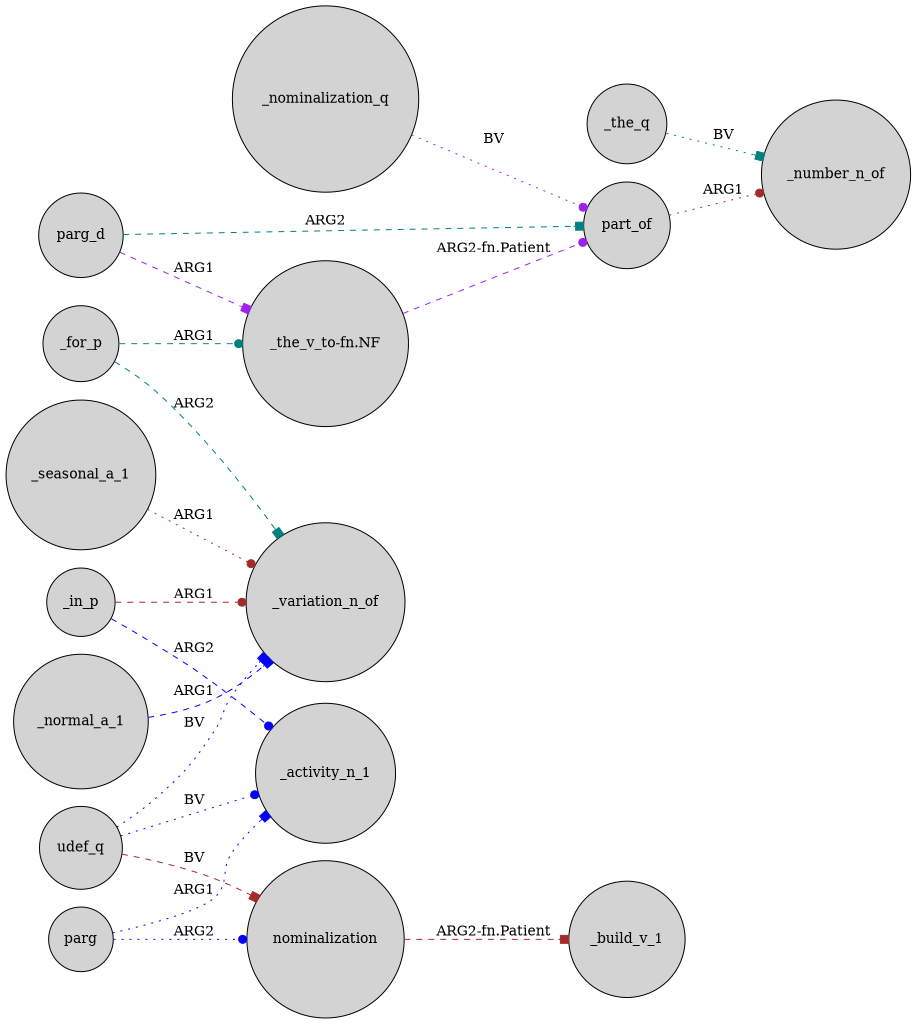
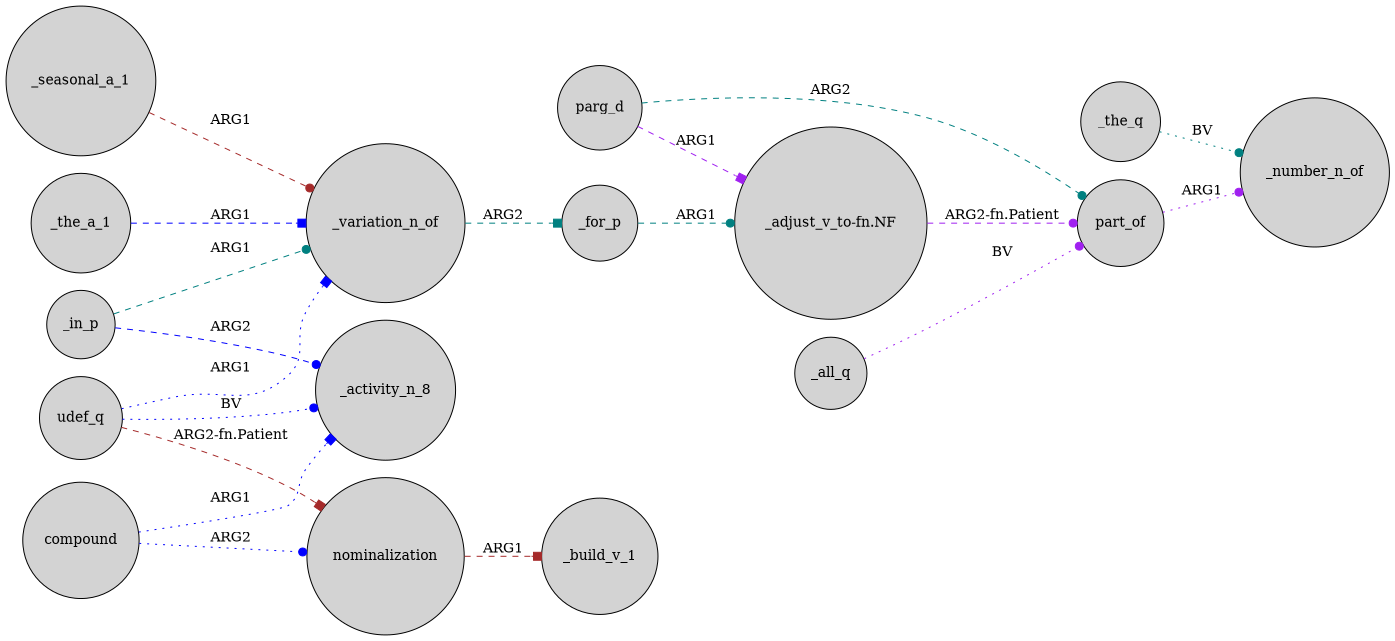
node "_nominalization_q": label "_nominalization_q" -> "_all_q"
edge "_the_q" -> "_number_n_of": arrowhead box -> dot
edge "part_of" -> "_number_n_of": color brown -> purple
edge "parg_d" -> "part_of": arrowhead box -> dot
node "_the_v_to-fn.NF": label "_the_v_to-fn.NF" -> "_adjust_v_to-fn.NF"
edge "_for_p" -> "_variation_n_of": reversed
edge "_seasonal_a_1" -> "_variation_n_of": style dotted -> dashed
edge "_in_p" -> "_variation_n_of": color brown -> teal
node "_normal_a_1": label "_normal_a_1" -> "_the_a_1"
edge "udef_q" -> "_variation_n_of": label "BV" -> "ARG1"
node "_activity_n_1": label "_activity_n_1" -> "_activity_n_8"
edge "udef_q" -> "nominalization": label "BV" -> "ARG2-fn.Patient"
edge "nominalization" -> "_build_v_1": label "ARG2-fn.Patient" -> "ARG1"
node "parg": label "parg" -> "compound"
